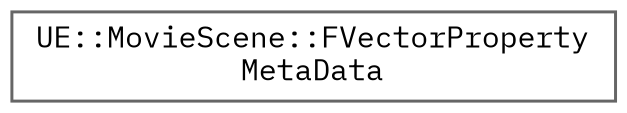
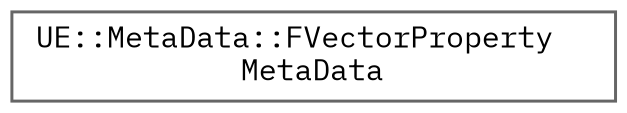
node "UE::MovieScene::FVectorProperty MetaData": label "UE::MovieScene::FVectorProperty MetaData" -> "UE::MetaData::FVectorProperty MetaData"
